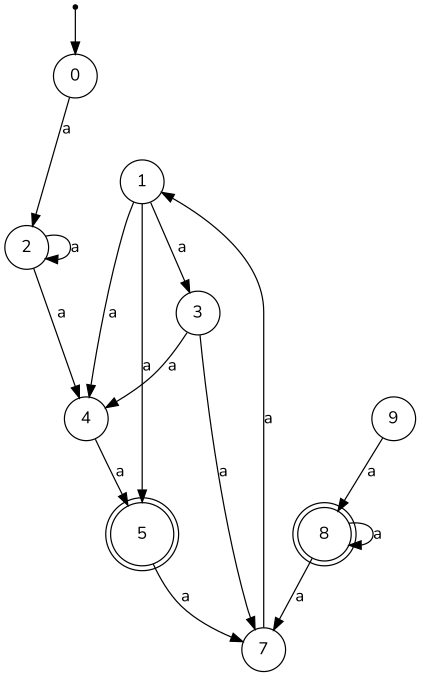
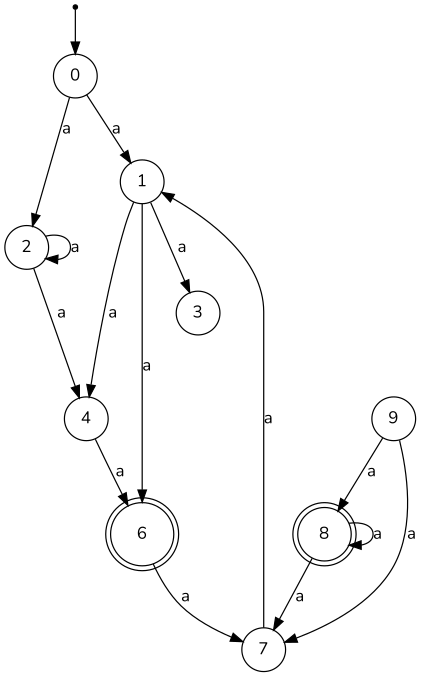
edge "0" -> "1": added, label "a"
edge "3" -> "4": removed, label "a"
edge "3" -> "7": now "9" -> "7"
node "5": label "5" -> "6"
